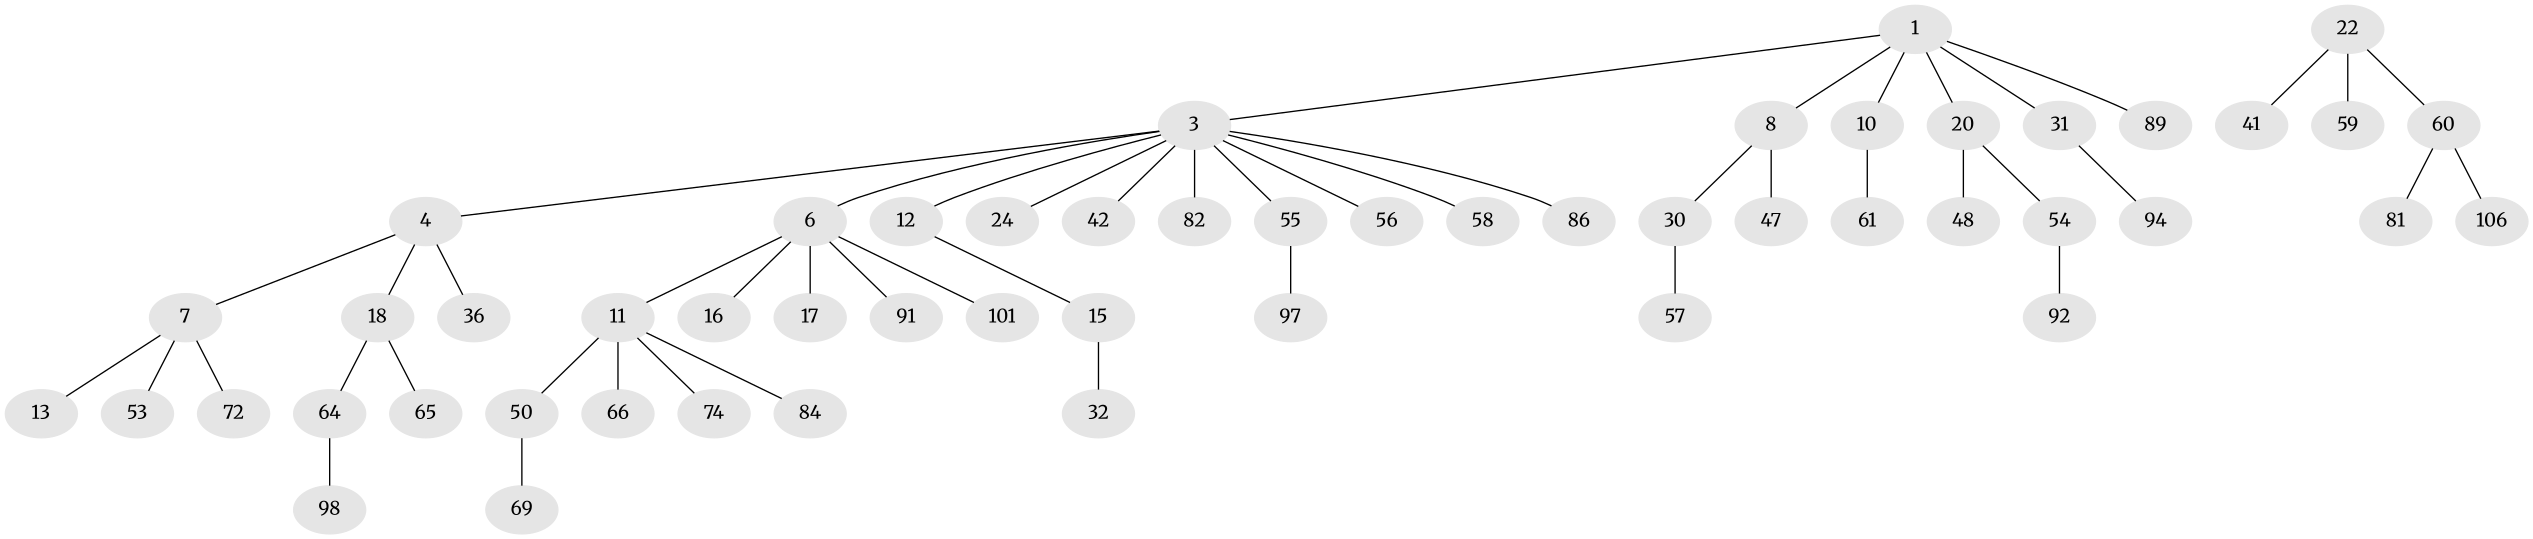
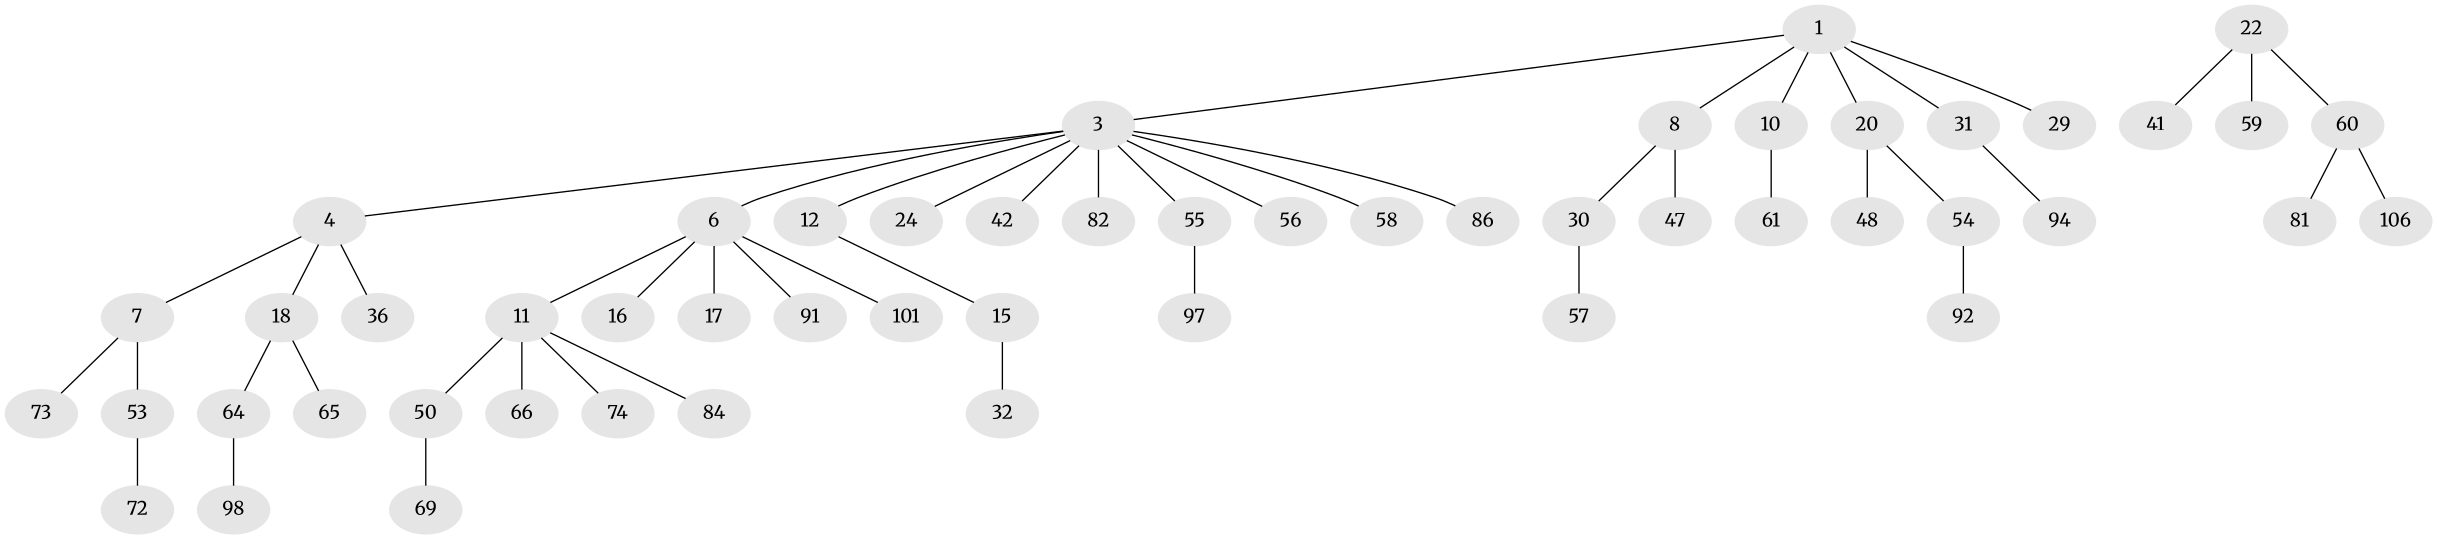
node "89": label "89" -> "29"
edge "7" -- "72": now "53" -- "72"
node "13": label "13" -> "73"
